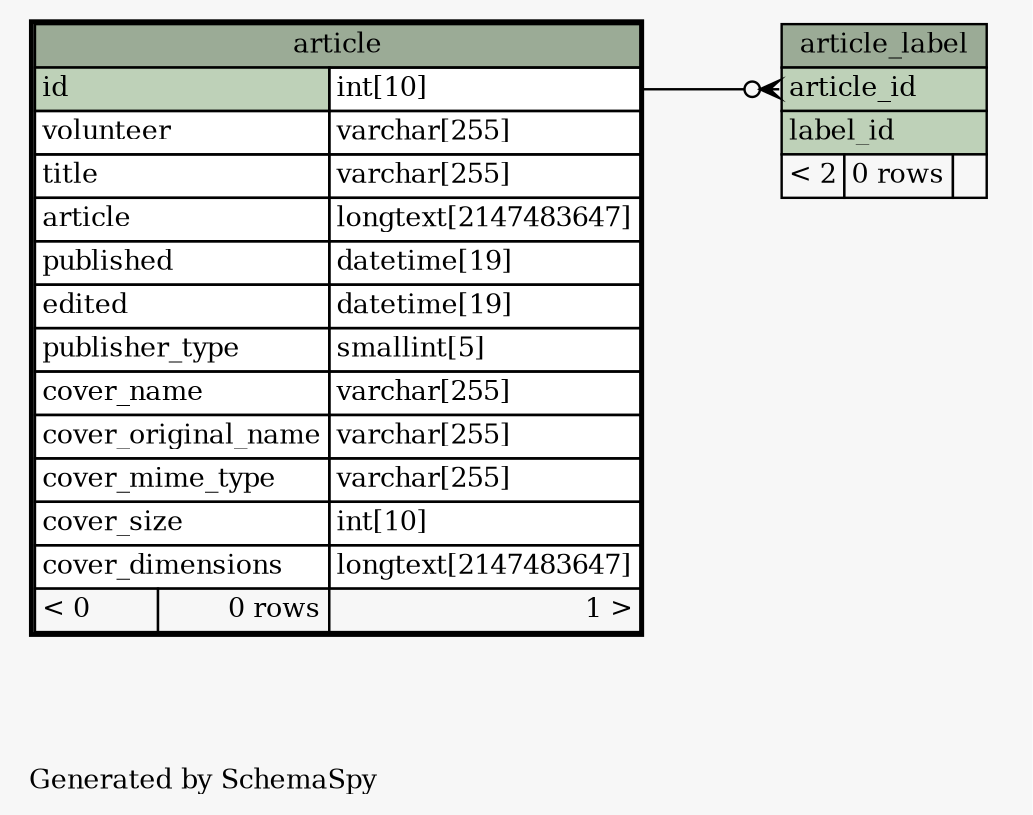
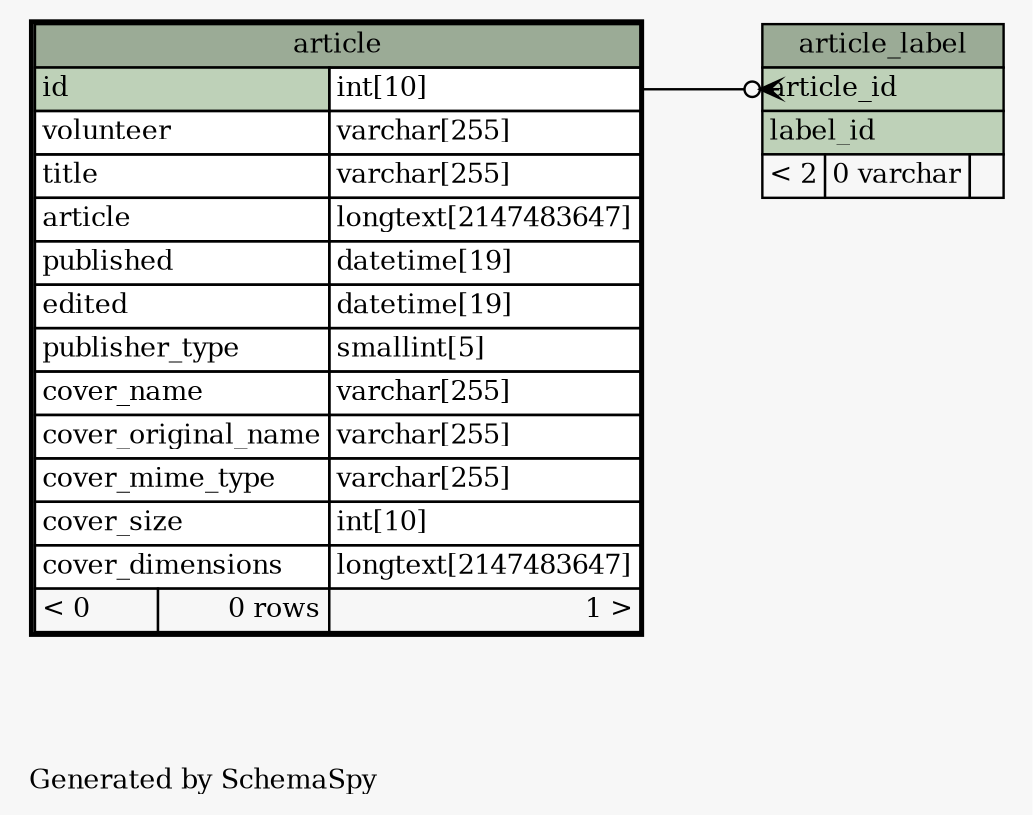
node "article_label": text "0 rows" -> "0 varchar"
